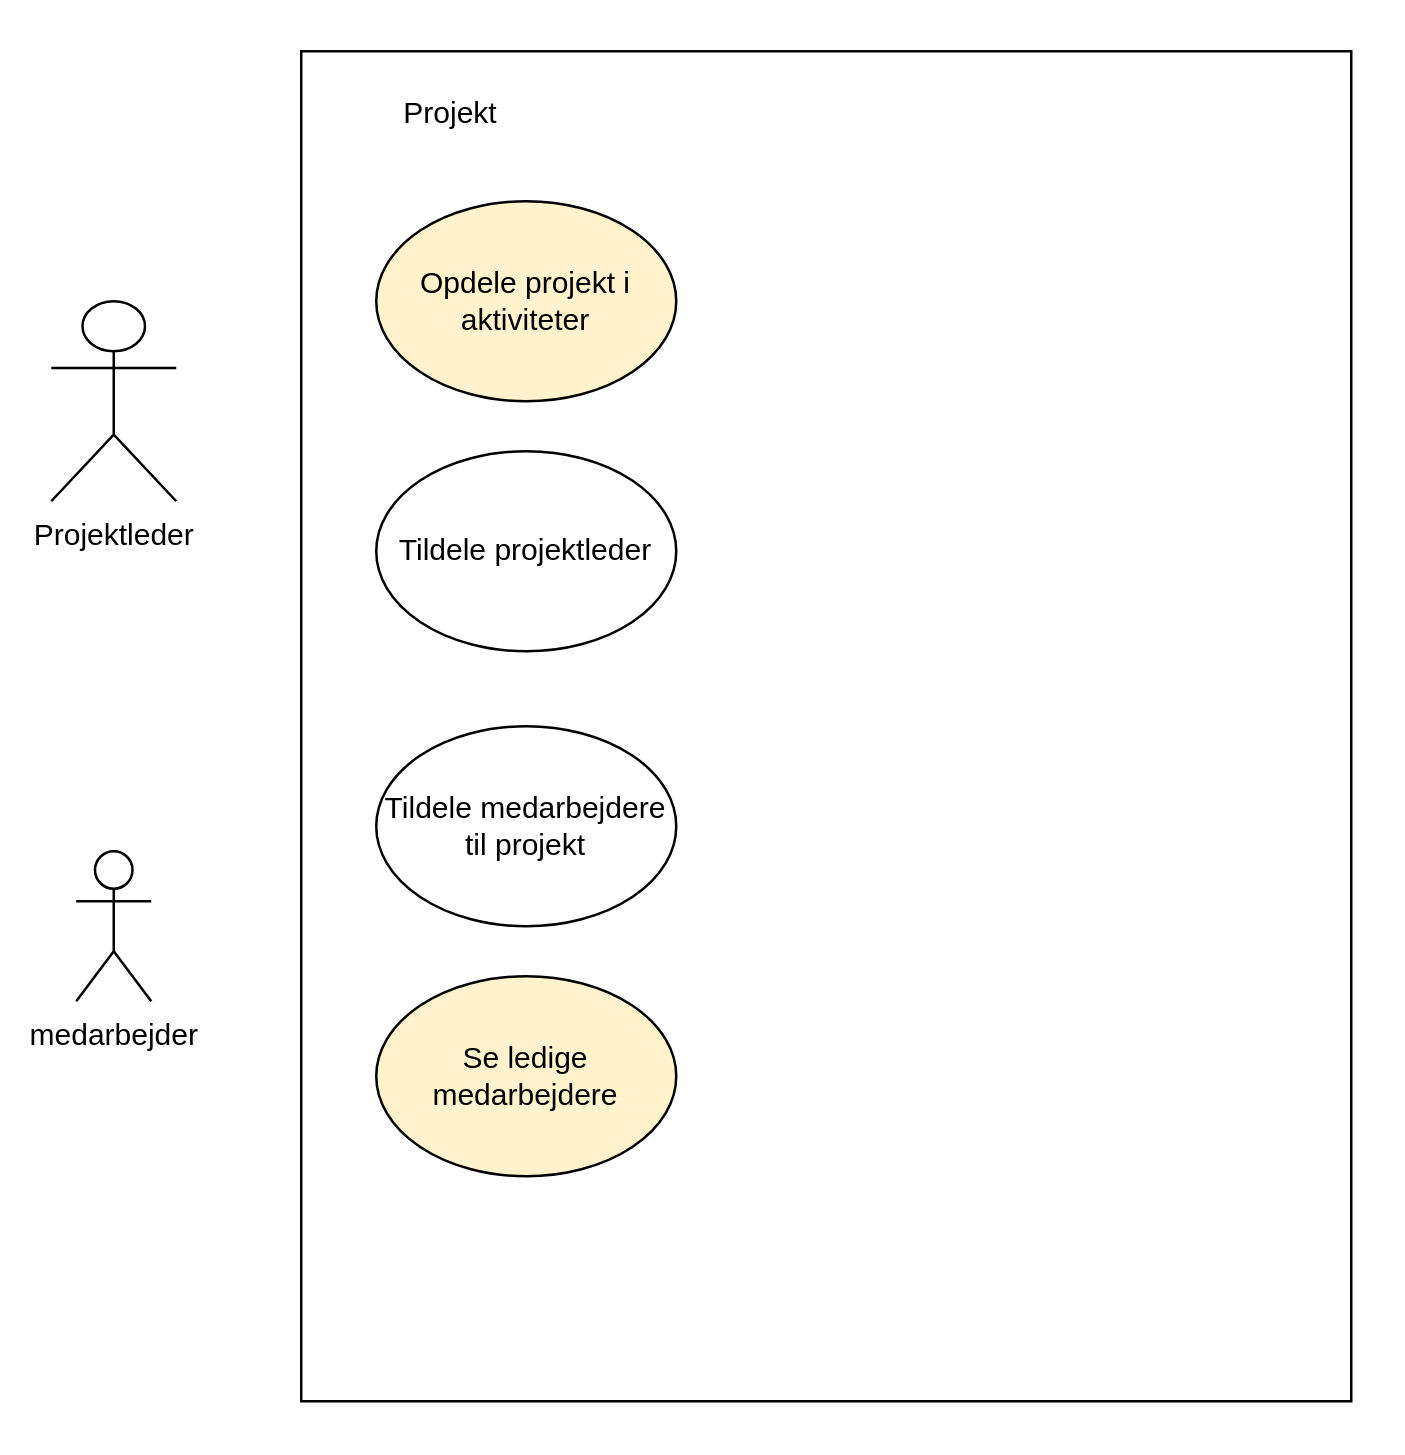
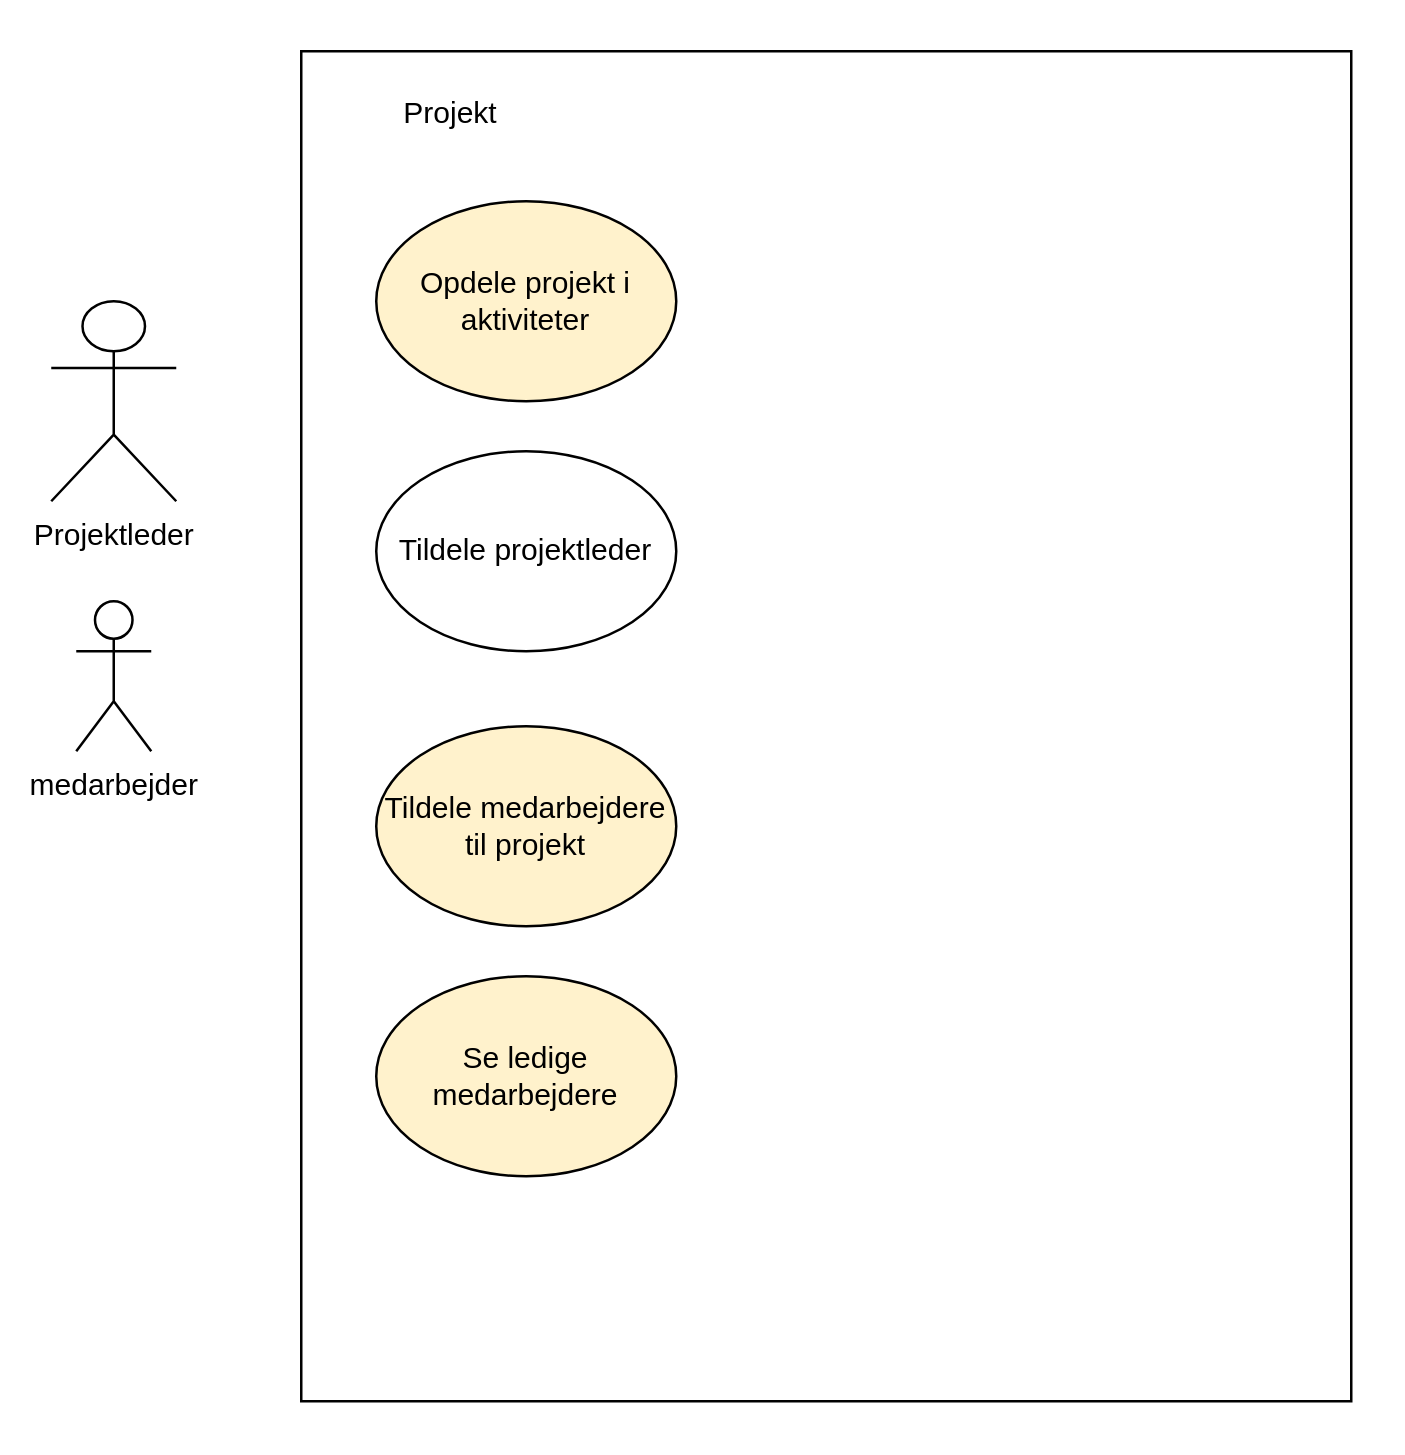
node "Tildele medarbejdere til projekt": fillcolor #ffffff -> #fff2cc
node "medarbejder": moved (114, 926) -> (114, 676)
